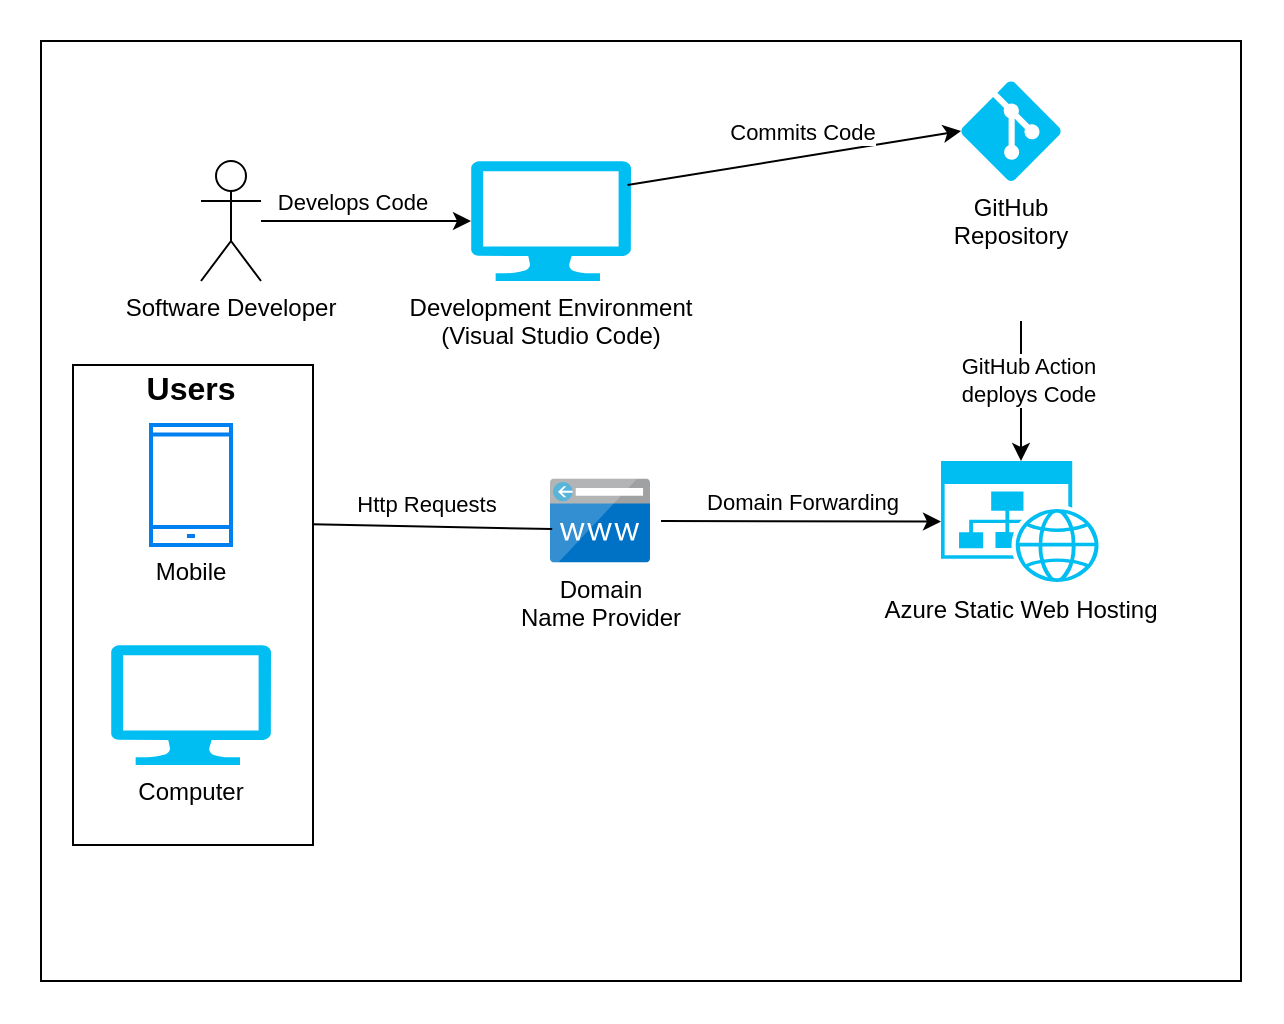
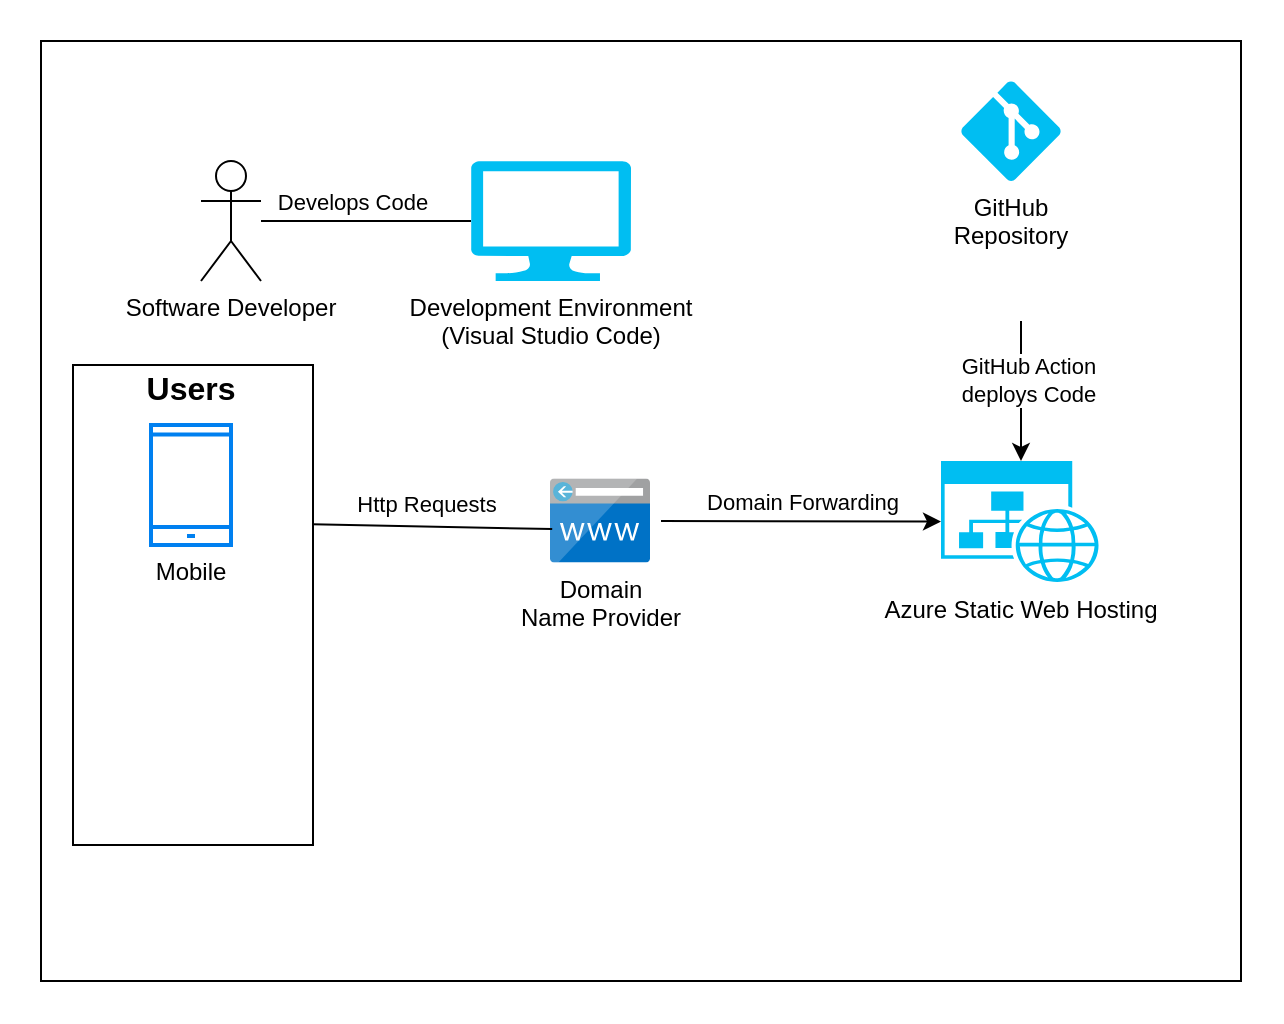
edge "Development Environment (Visual Studio Code)" -> "GitHub Repository": removed, label "Commits Code"
edge "Software Developer" -> "Development Environment (Visual Studio Code)": arrowhead classic -> none
node "Computer": removed
